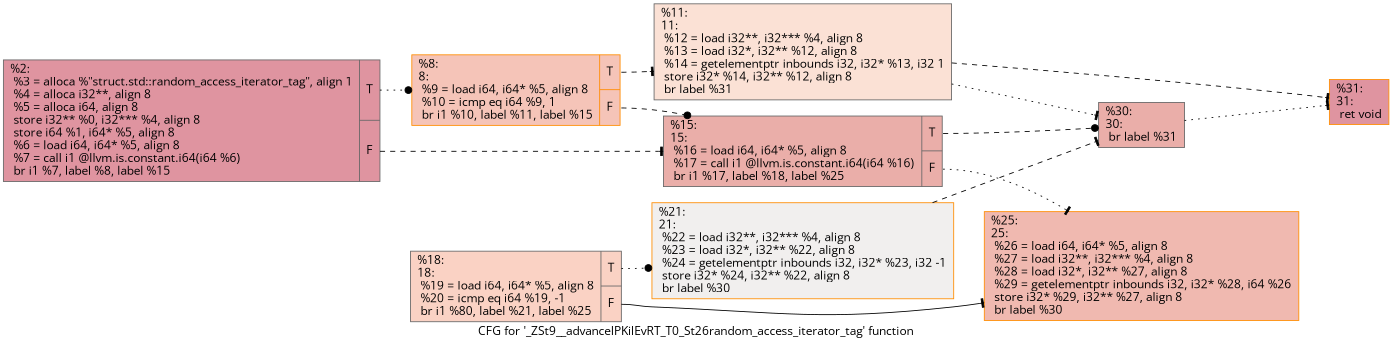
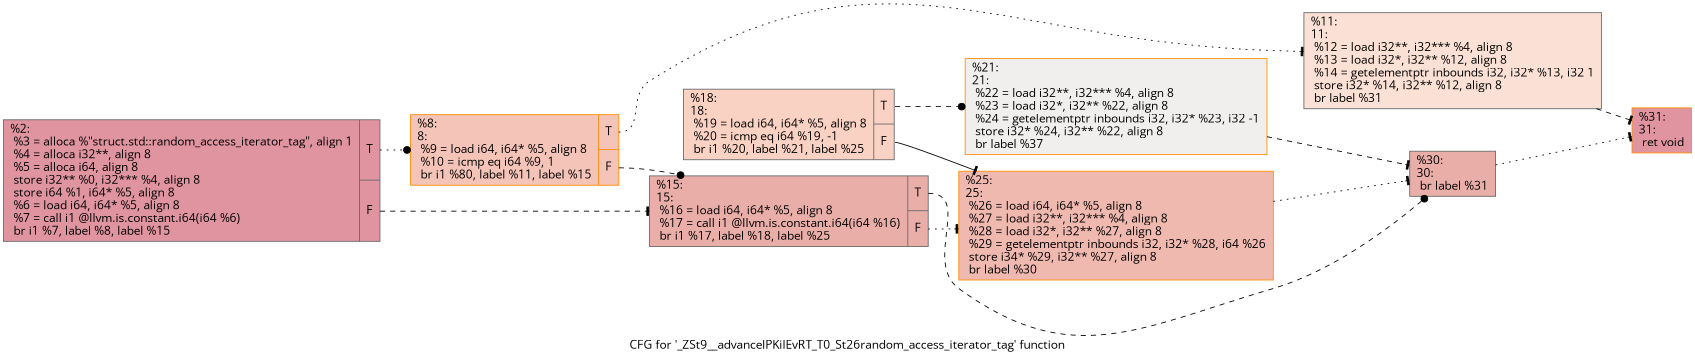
edge "%8:" -> "%11:": style dashed -> dotted
edge "%11:" -> "%30:": now "%25:" -> "%30:"
node "%8:": text "br i1 %10, label %11, label %15" -> "br i1 %80, label %11, label %15"
edge "%18:" -> "%21:": style dotted -> dashed
node "%21:": text "br label %30" -> "br label %37"
node "%25:": text "store i32* %29, i32** %27, align 8" -> "store i34* %29, i32** %27, align 8"
node "%18:": text "br i1 %80, label %21, label %25" -> "br i1 %20, label %21, label %25"
